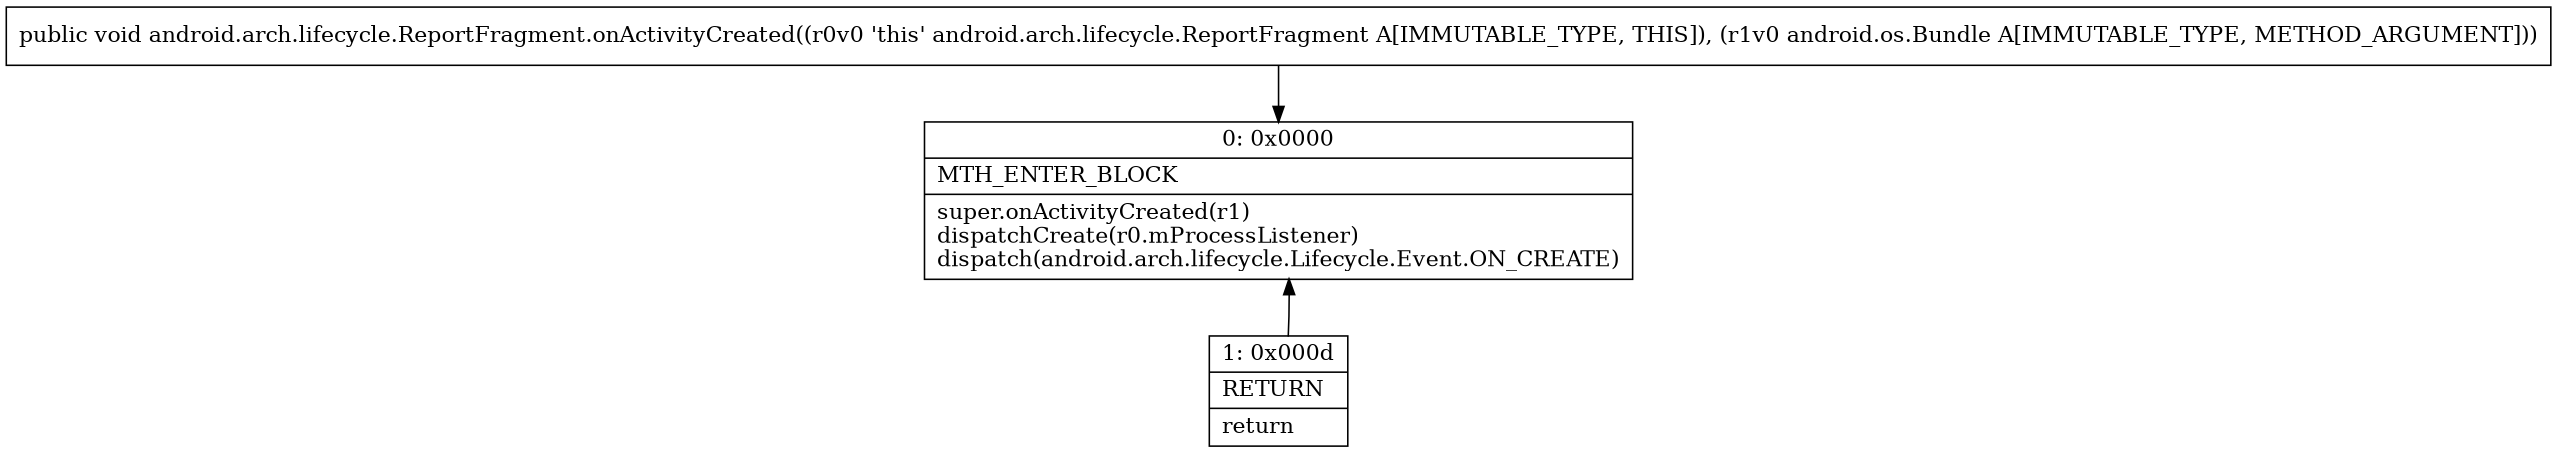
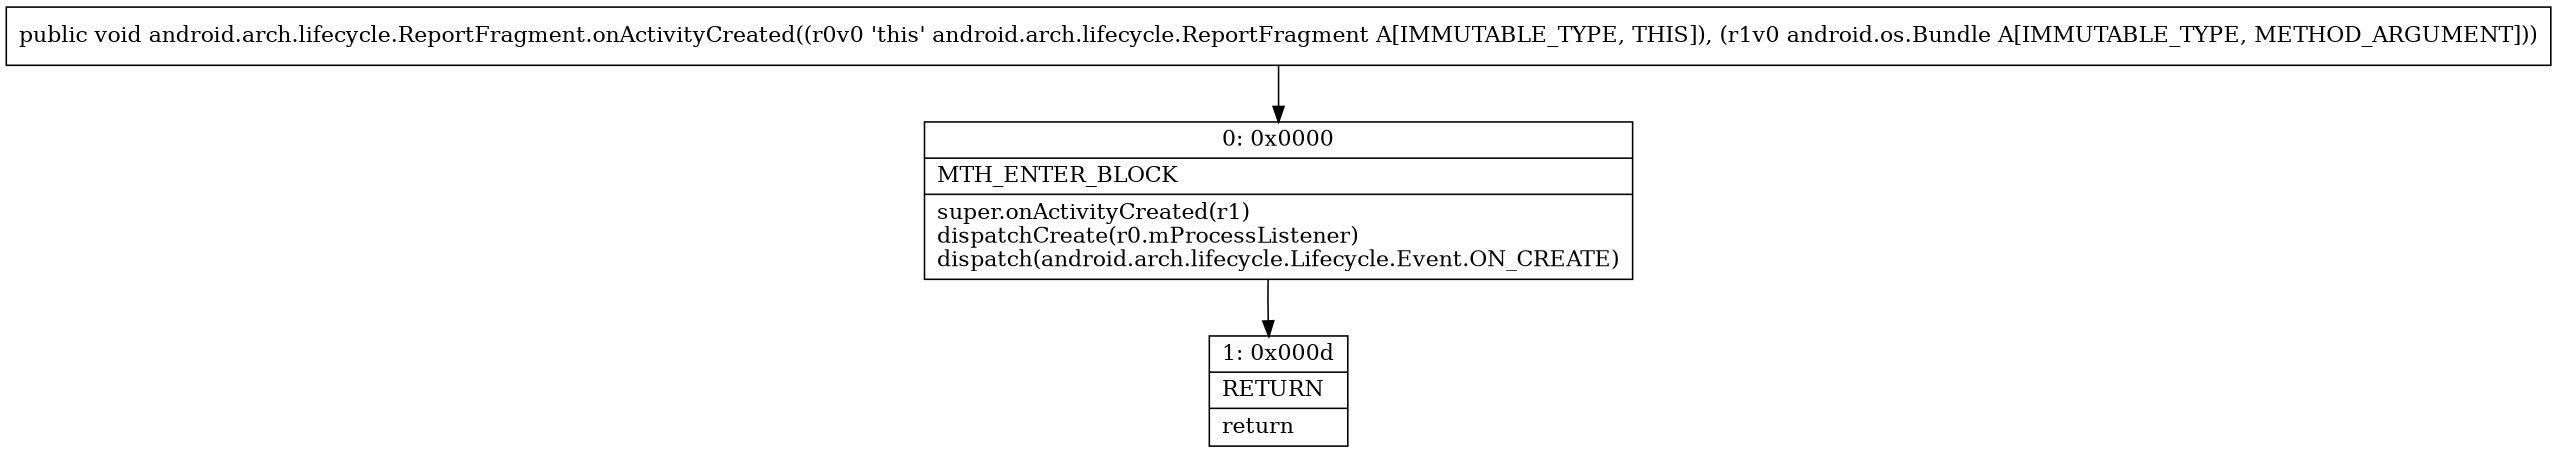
edge "1: 0x000d" -> "0: 0x0000": reversed
